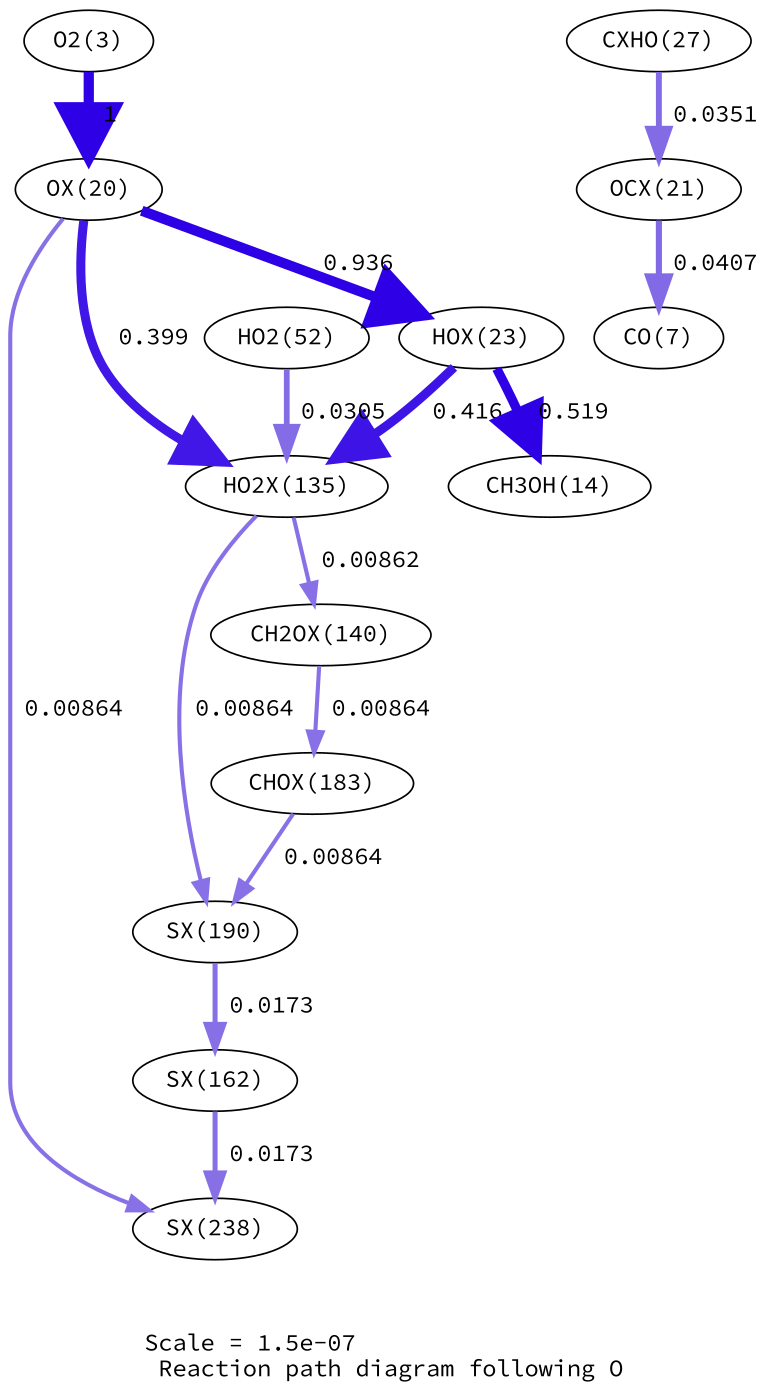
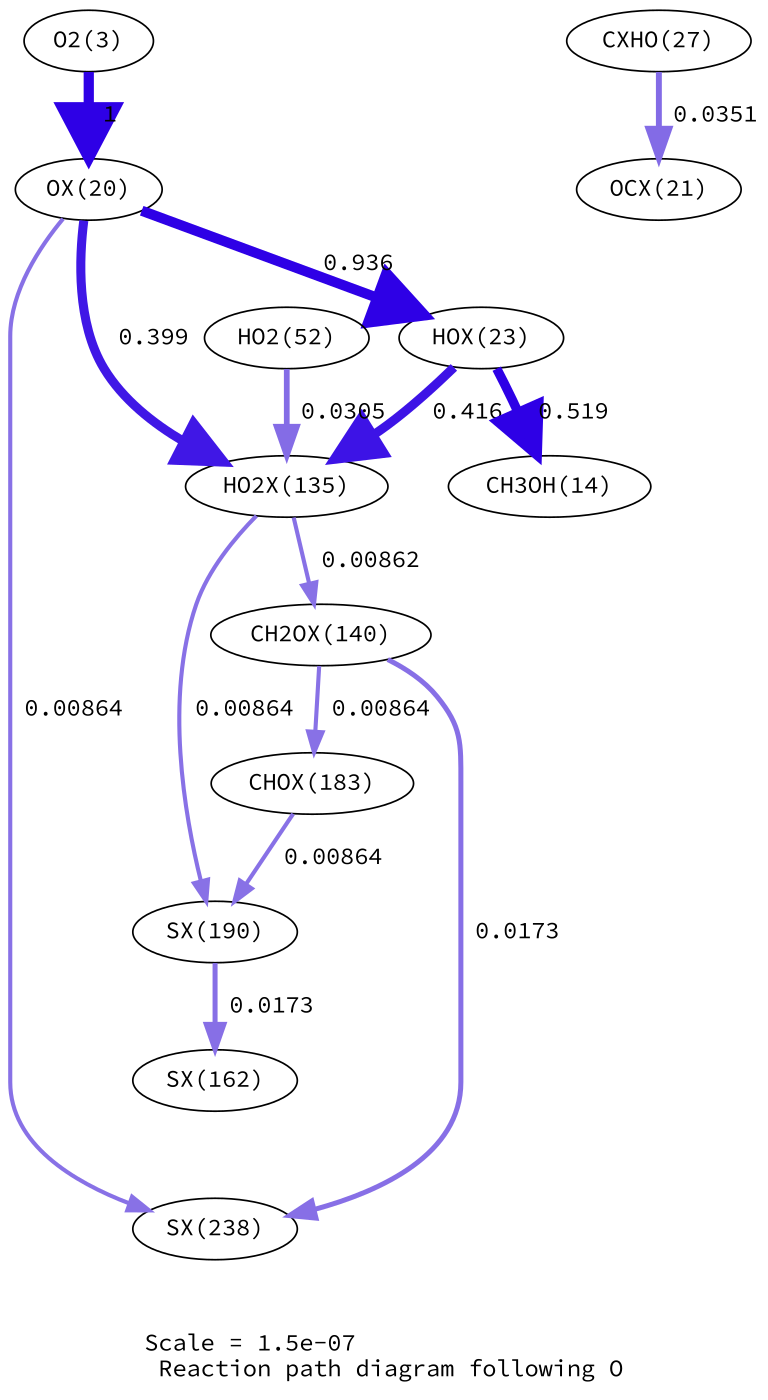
node "CO(7)": removed
edge "SX(162)" -> "SX(238)": now "CH2OX(140)" -> "SX(238)"
